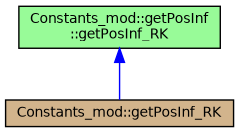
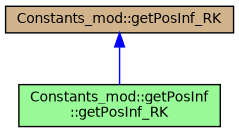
edge "Constants_mod::getPosInf_RK" -> "Constants_mod::getPosInf ::getPosInf_RK": reversed
